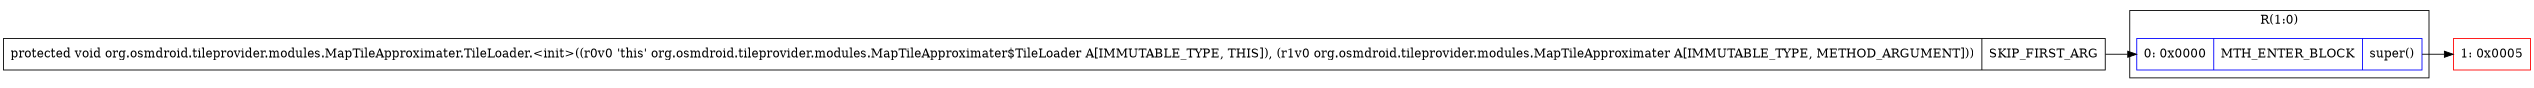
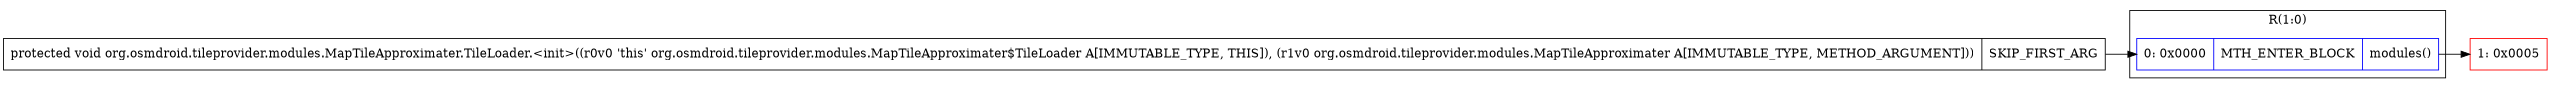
node "0: 0x0000": text "super()" -> "modules()"
